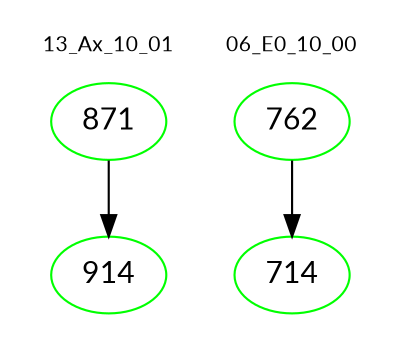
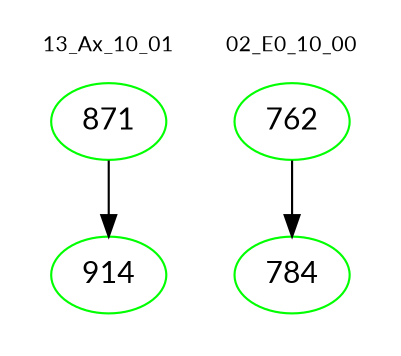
cluster "06_E0_10_00": label "06_E0_10_00" -> "02_E0_10_00"
node "714": label "714" -> "784"
